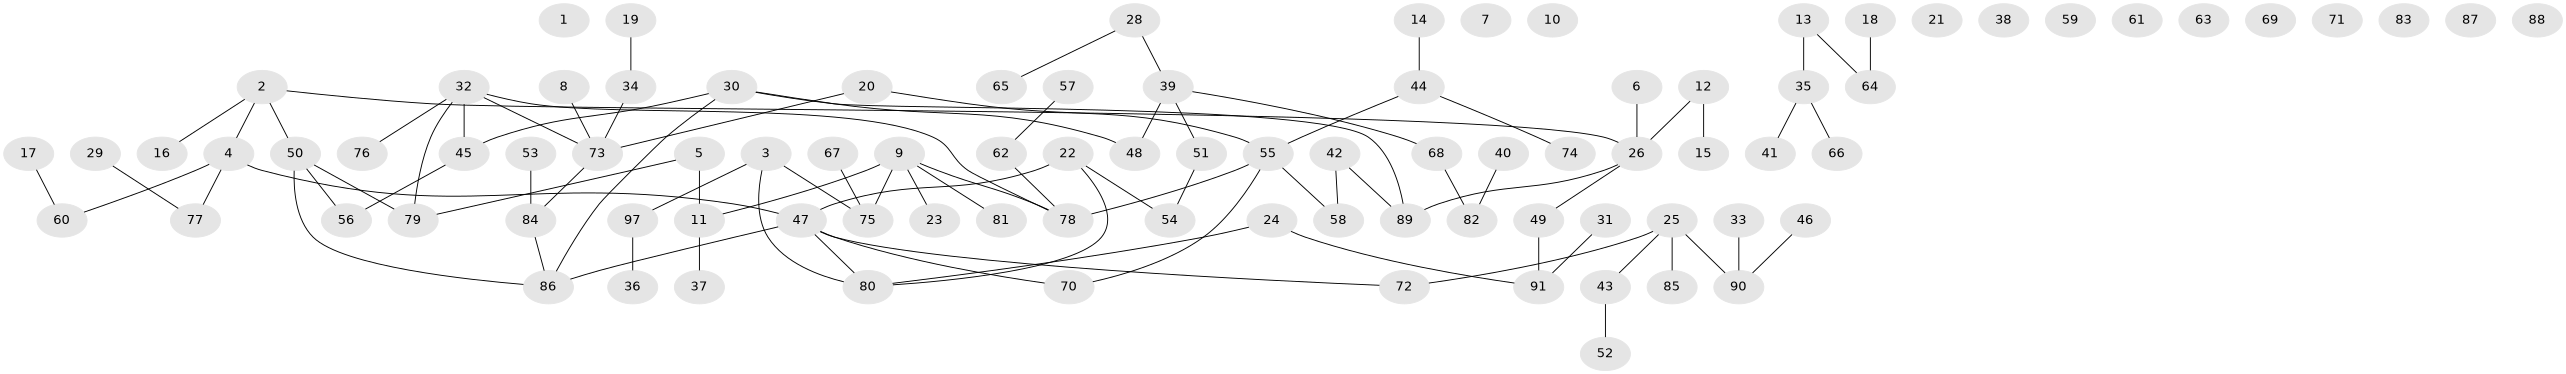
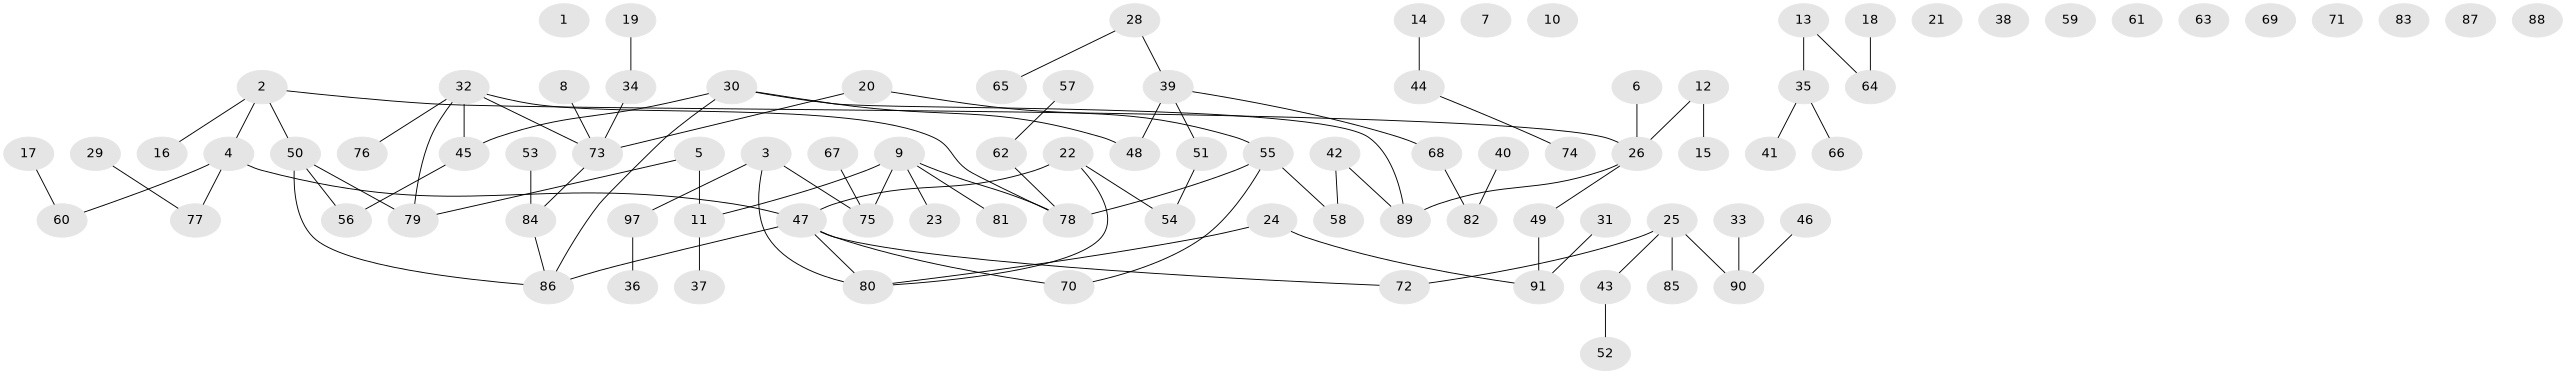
edge "44" -- "55": removed
